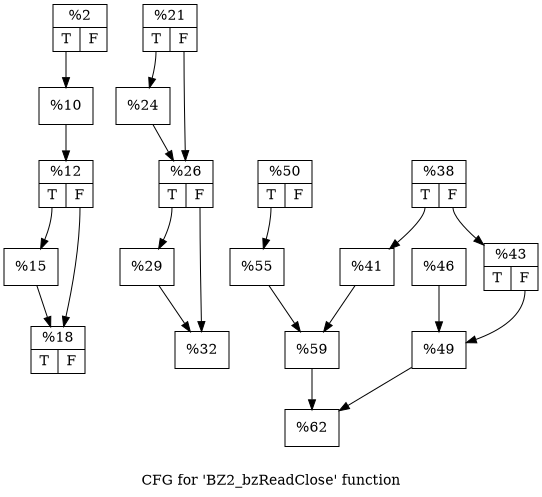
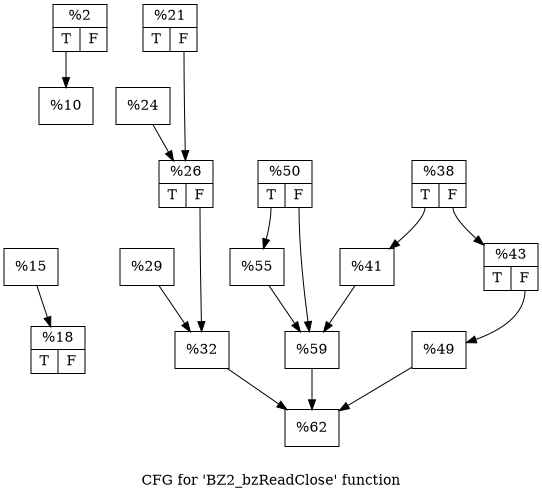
edge "%21" -> "%24": removed
node "%12": removed
edge "%26" -> "%29": removed
edge "%50" -> "%59": added
node "%46": removed
edge "%32" -> "%62": added
